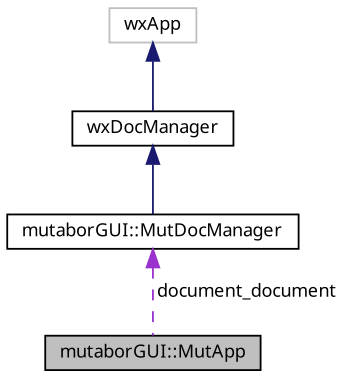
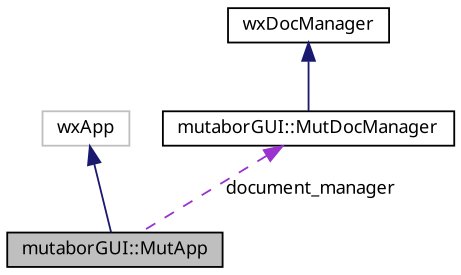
edge "wxDocManager" -> "wxApp": now "mutaborGUI::MutApp" -> "wxApp"
edge "mutaborGUI::MutApp" -> "mutaborGUI::MutDocManager": label " document_document" -> " document_manager"
